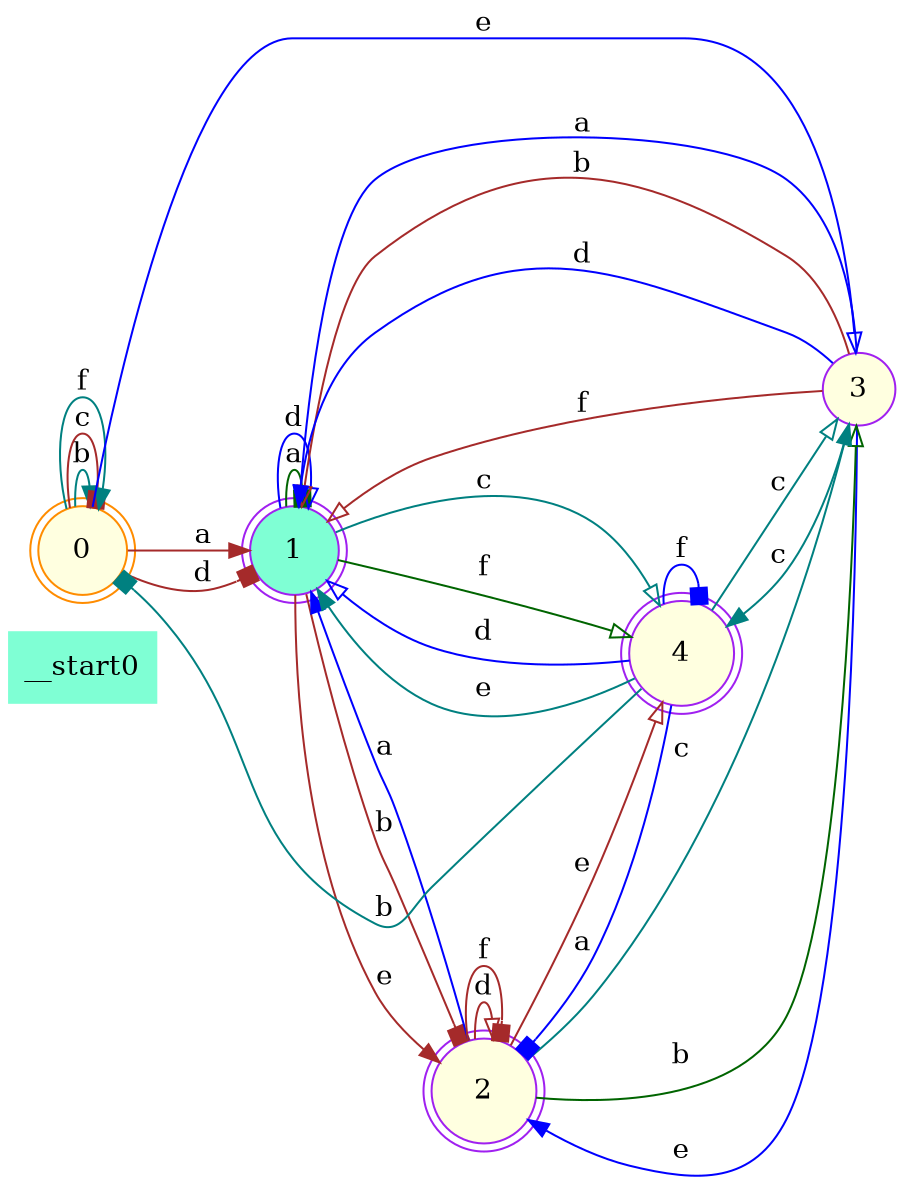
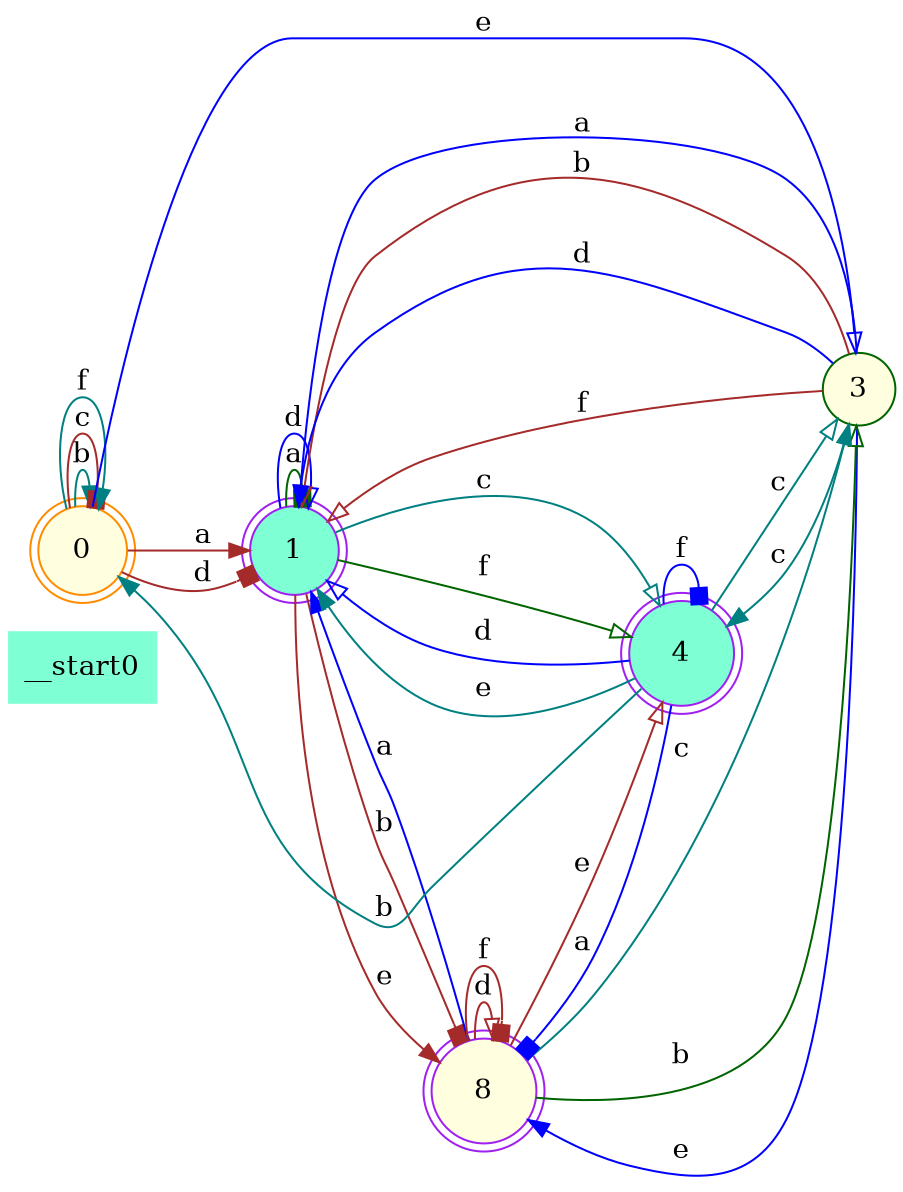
node "3": color purple -> darkgreen
node "4": fillcolor lightyellow -> aquamarine
edge "4" -> "0": arrowhead box -> normal
node "2": label "2" -> "8"
